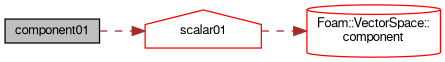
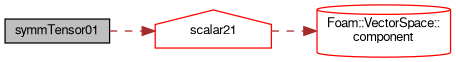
node "component01": label "component01" -> "symmTensor01"
node "scalar01": label "scalar01" -> "scalar21"
